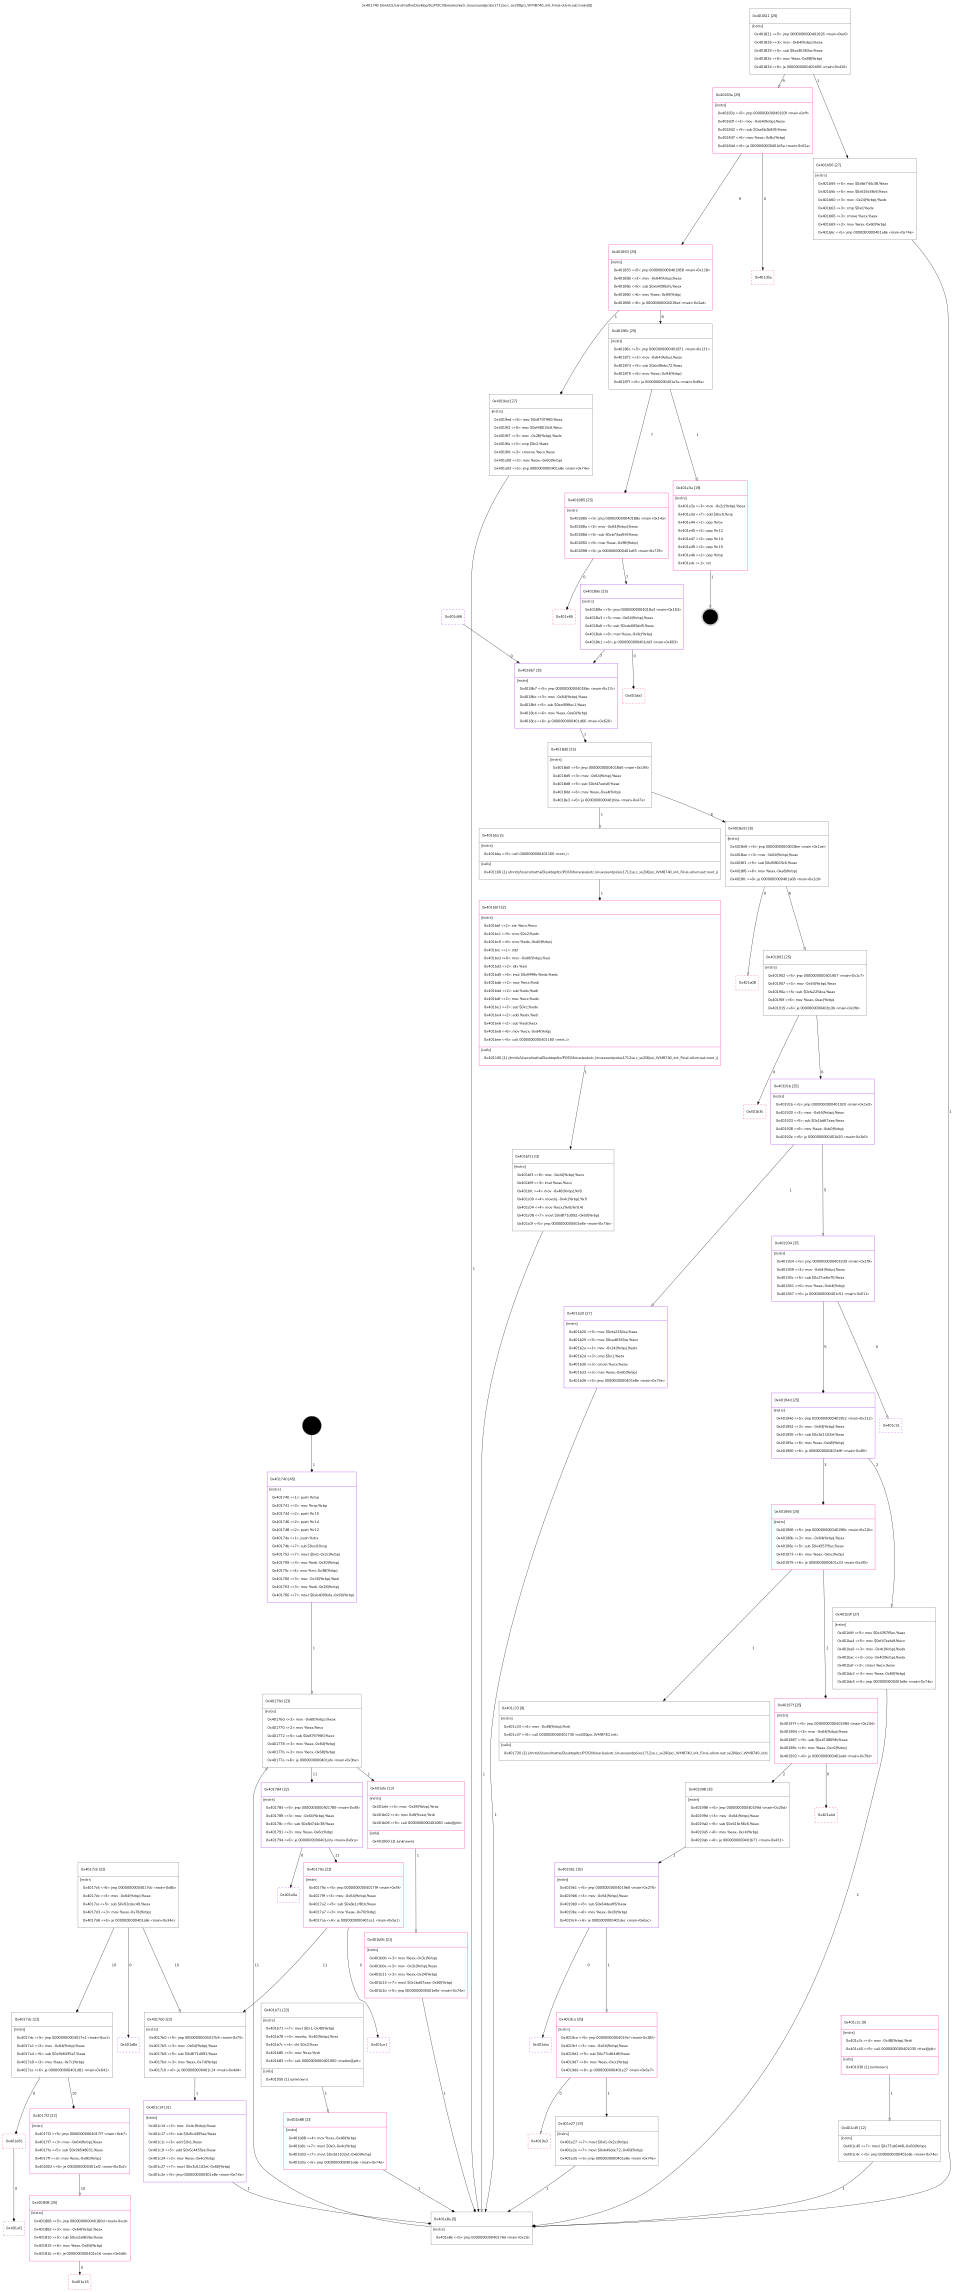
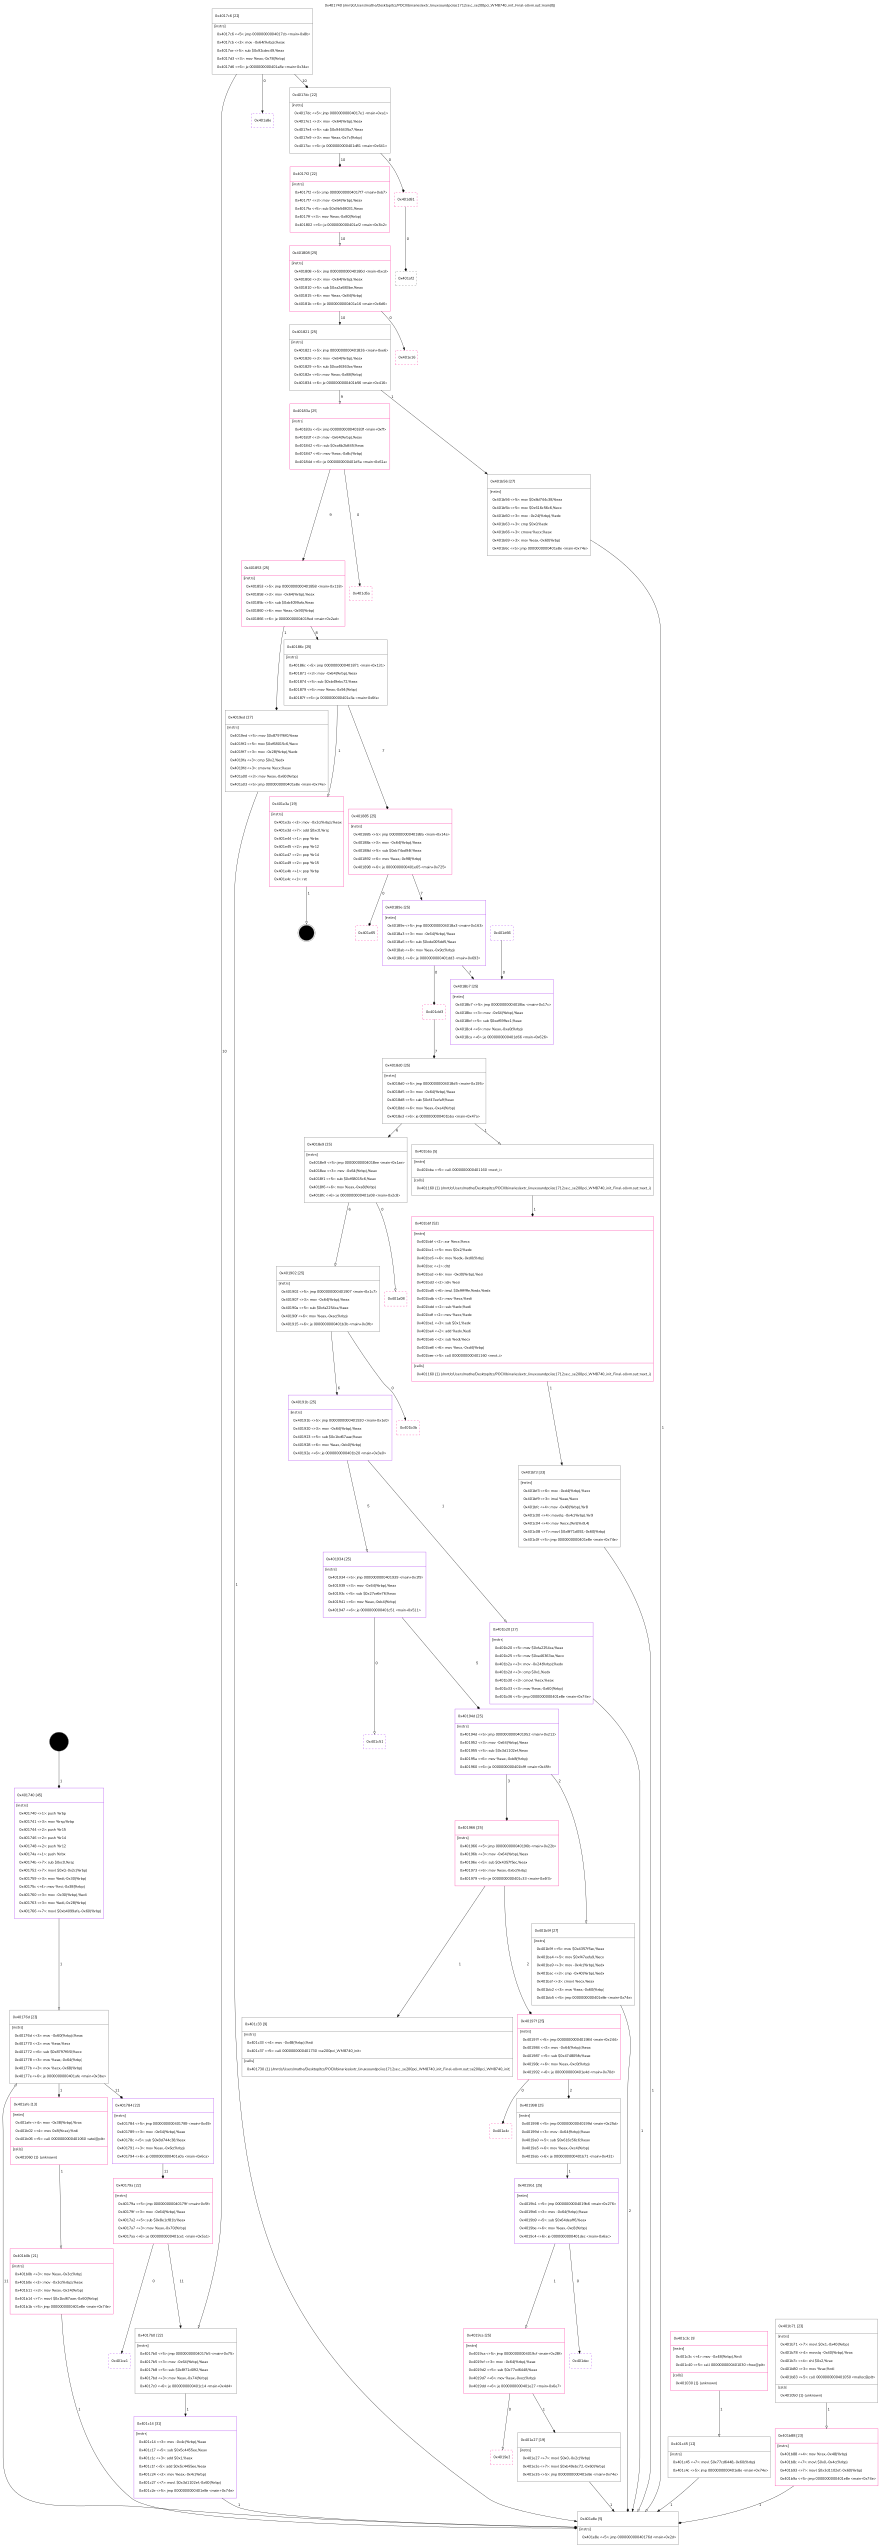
edge "0x401808 [25]" -> "0x401821 [25]": added, label "10"
edge "0x4018b7 [25]" -> "0x4018d0 [25]": now "0x401dd3" -> "0x4018d0 [25]"
node "0x401e0a": removed
